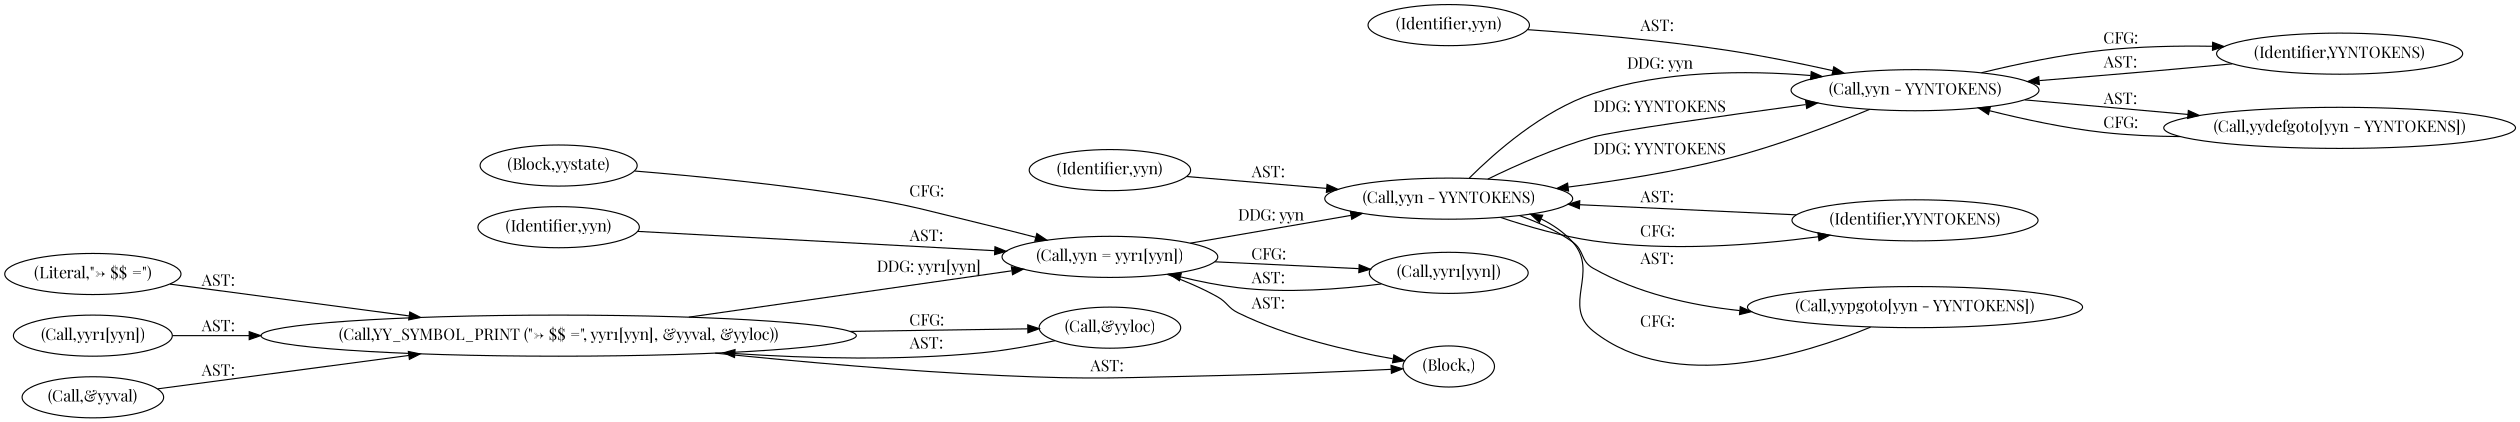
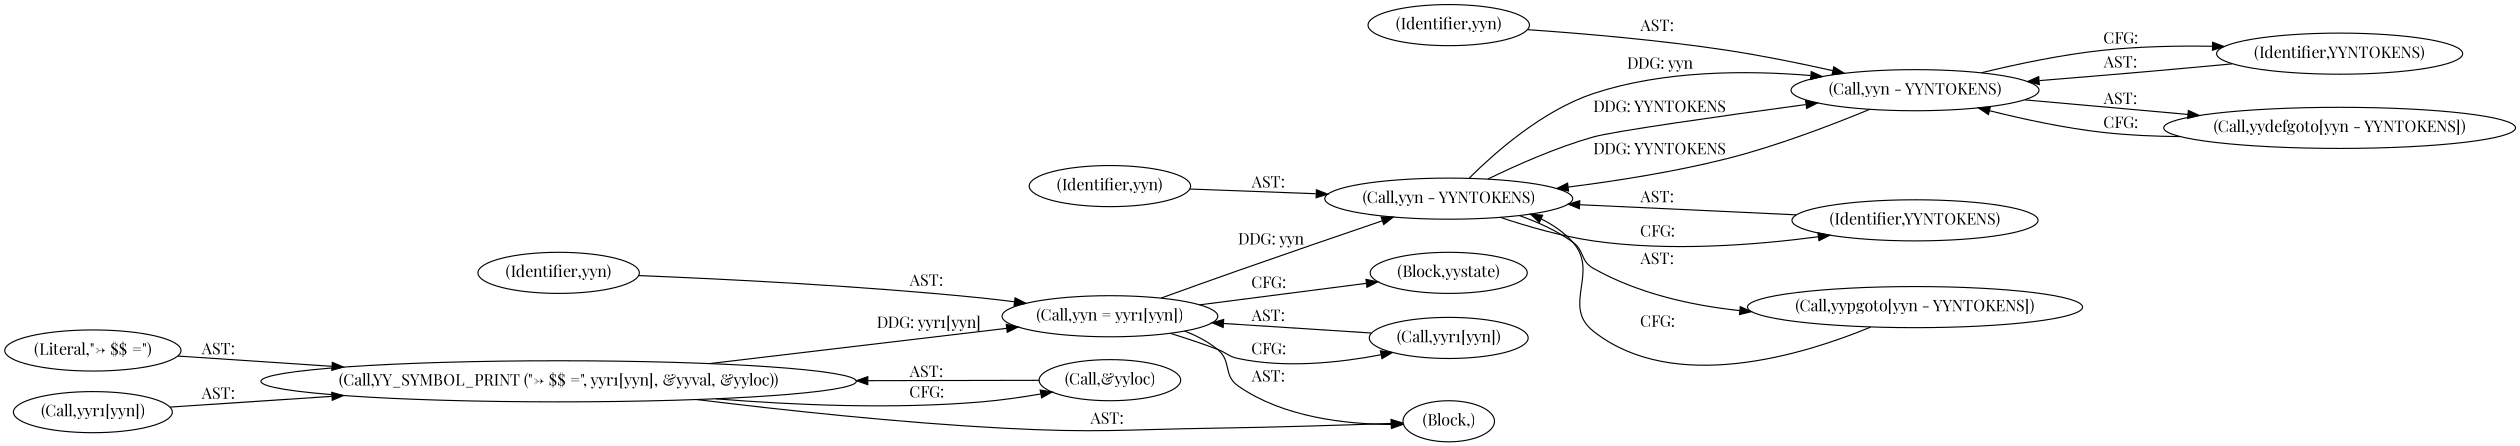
edge "(Block,yystate)" -> "(Call,yyn = yyr1[yyn])": reversed
node "(Call,&yyval)": removed
